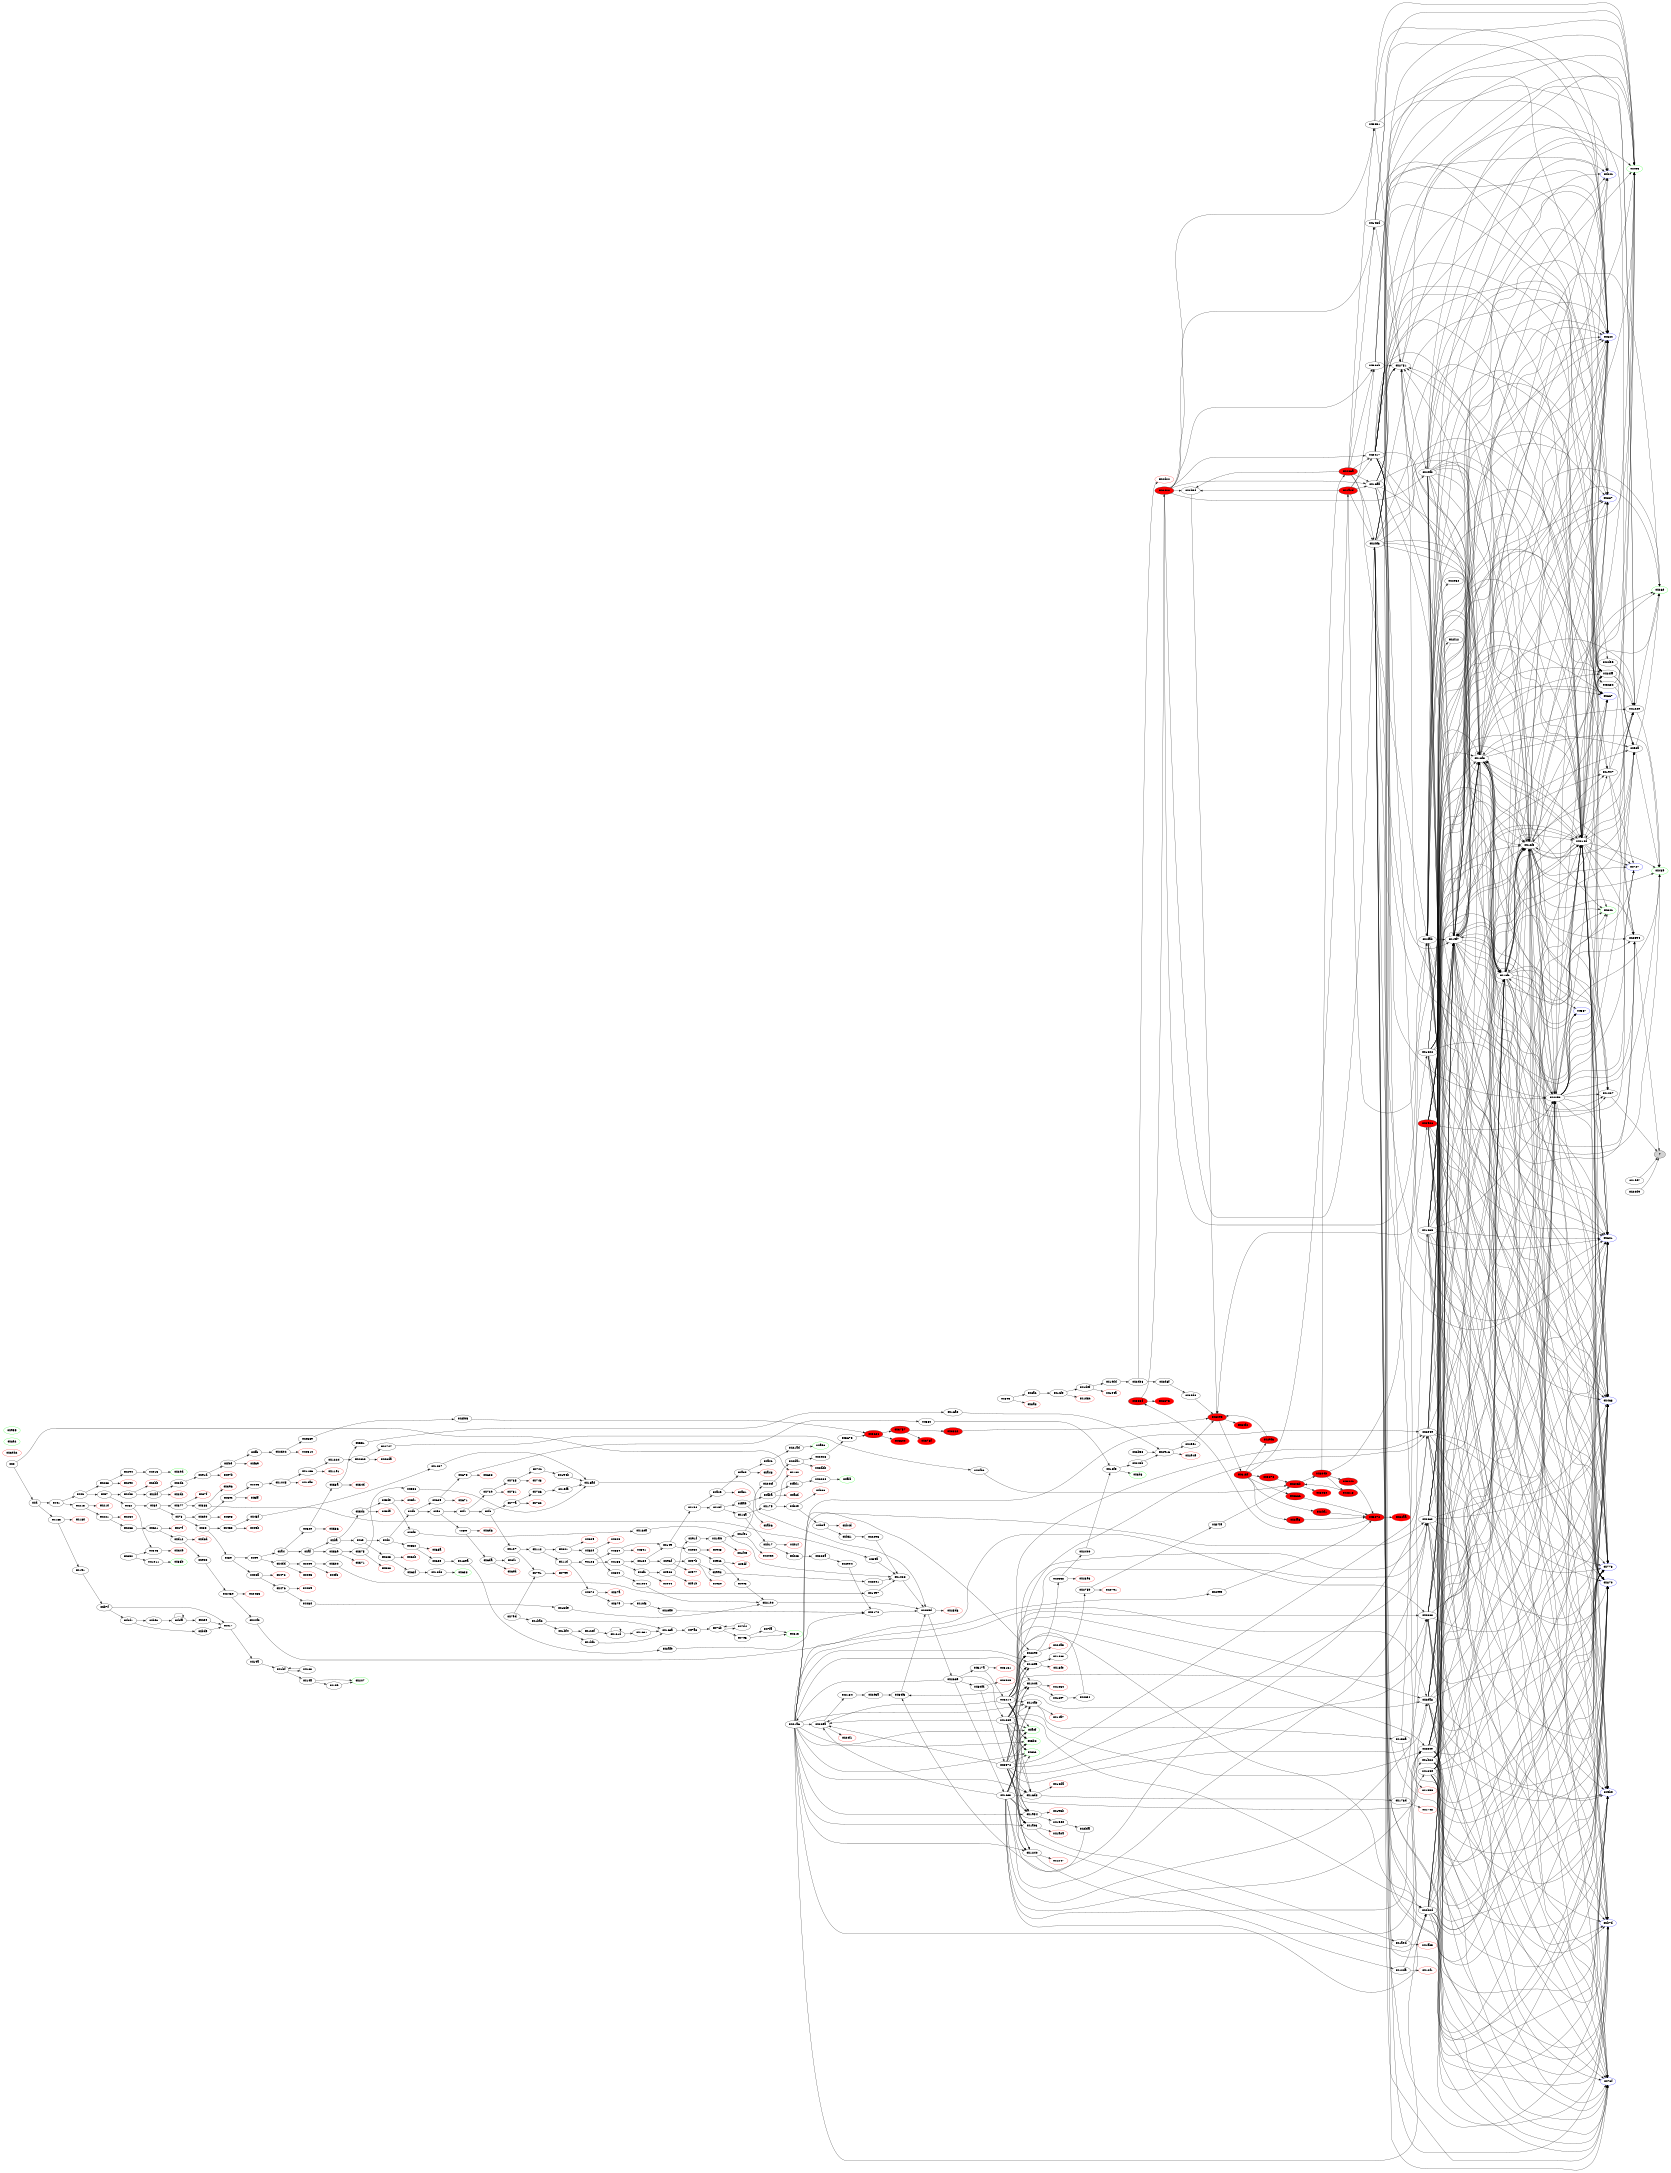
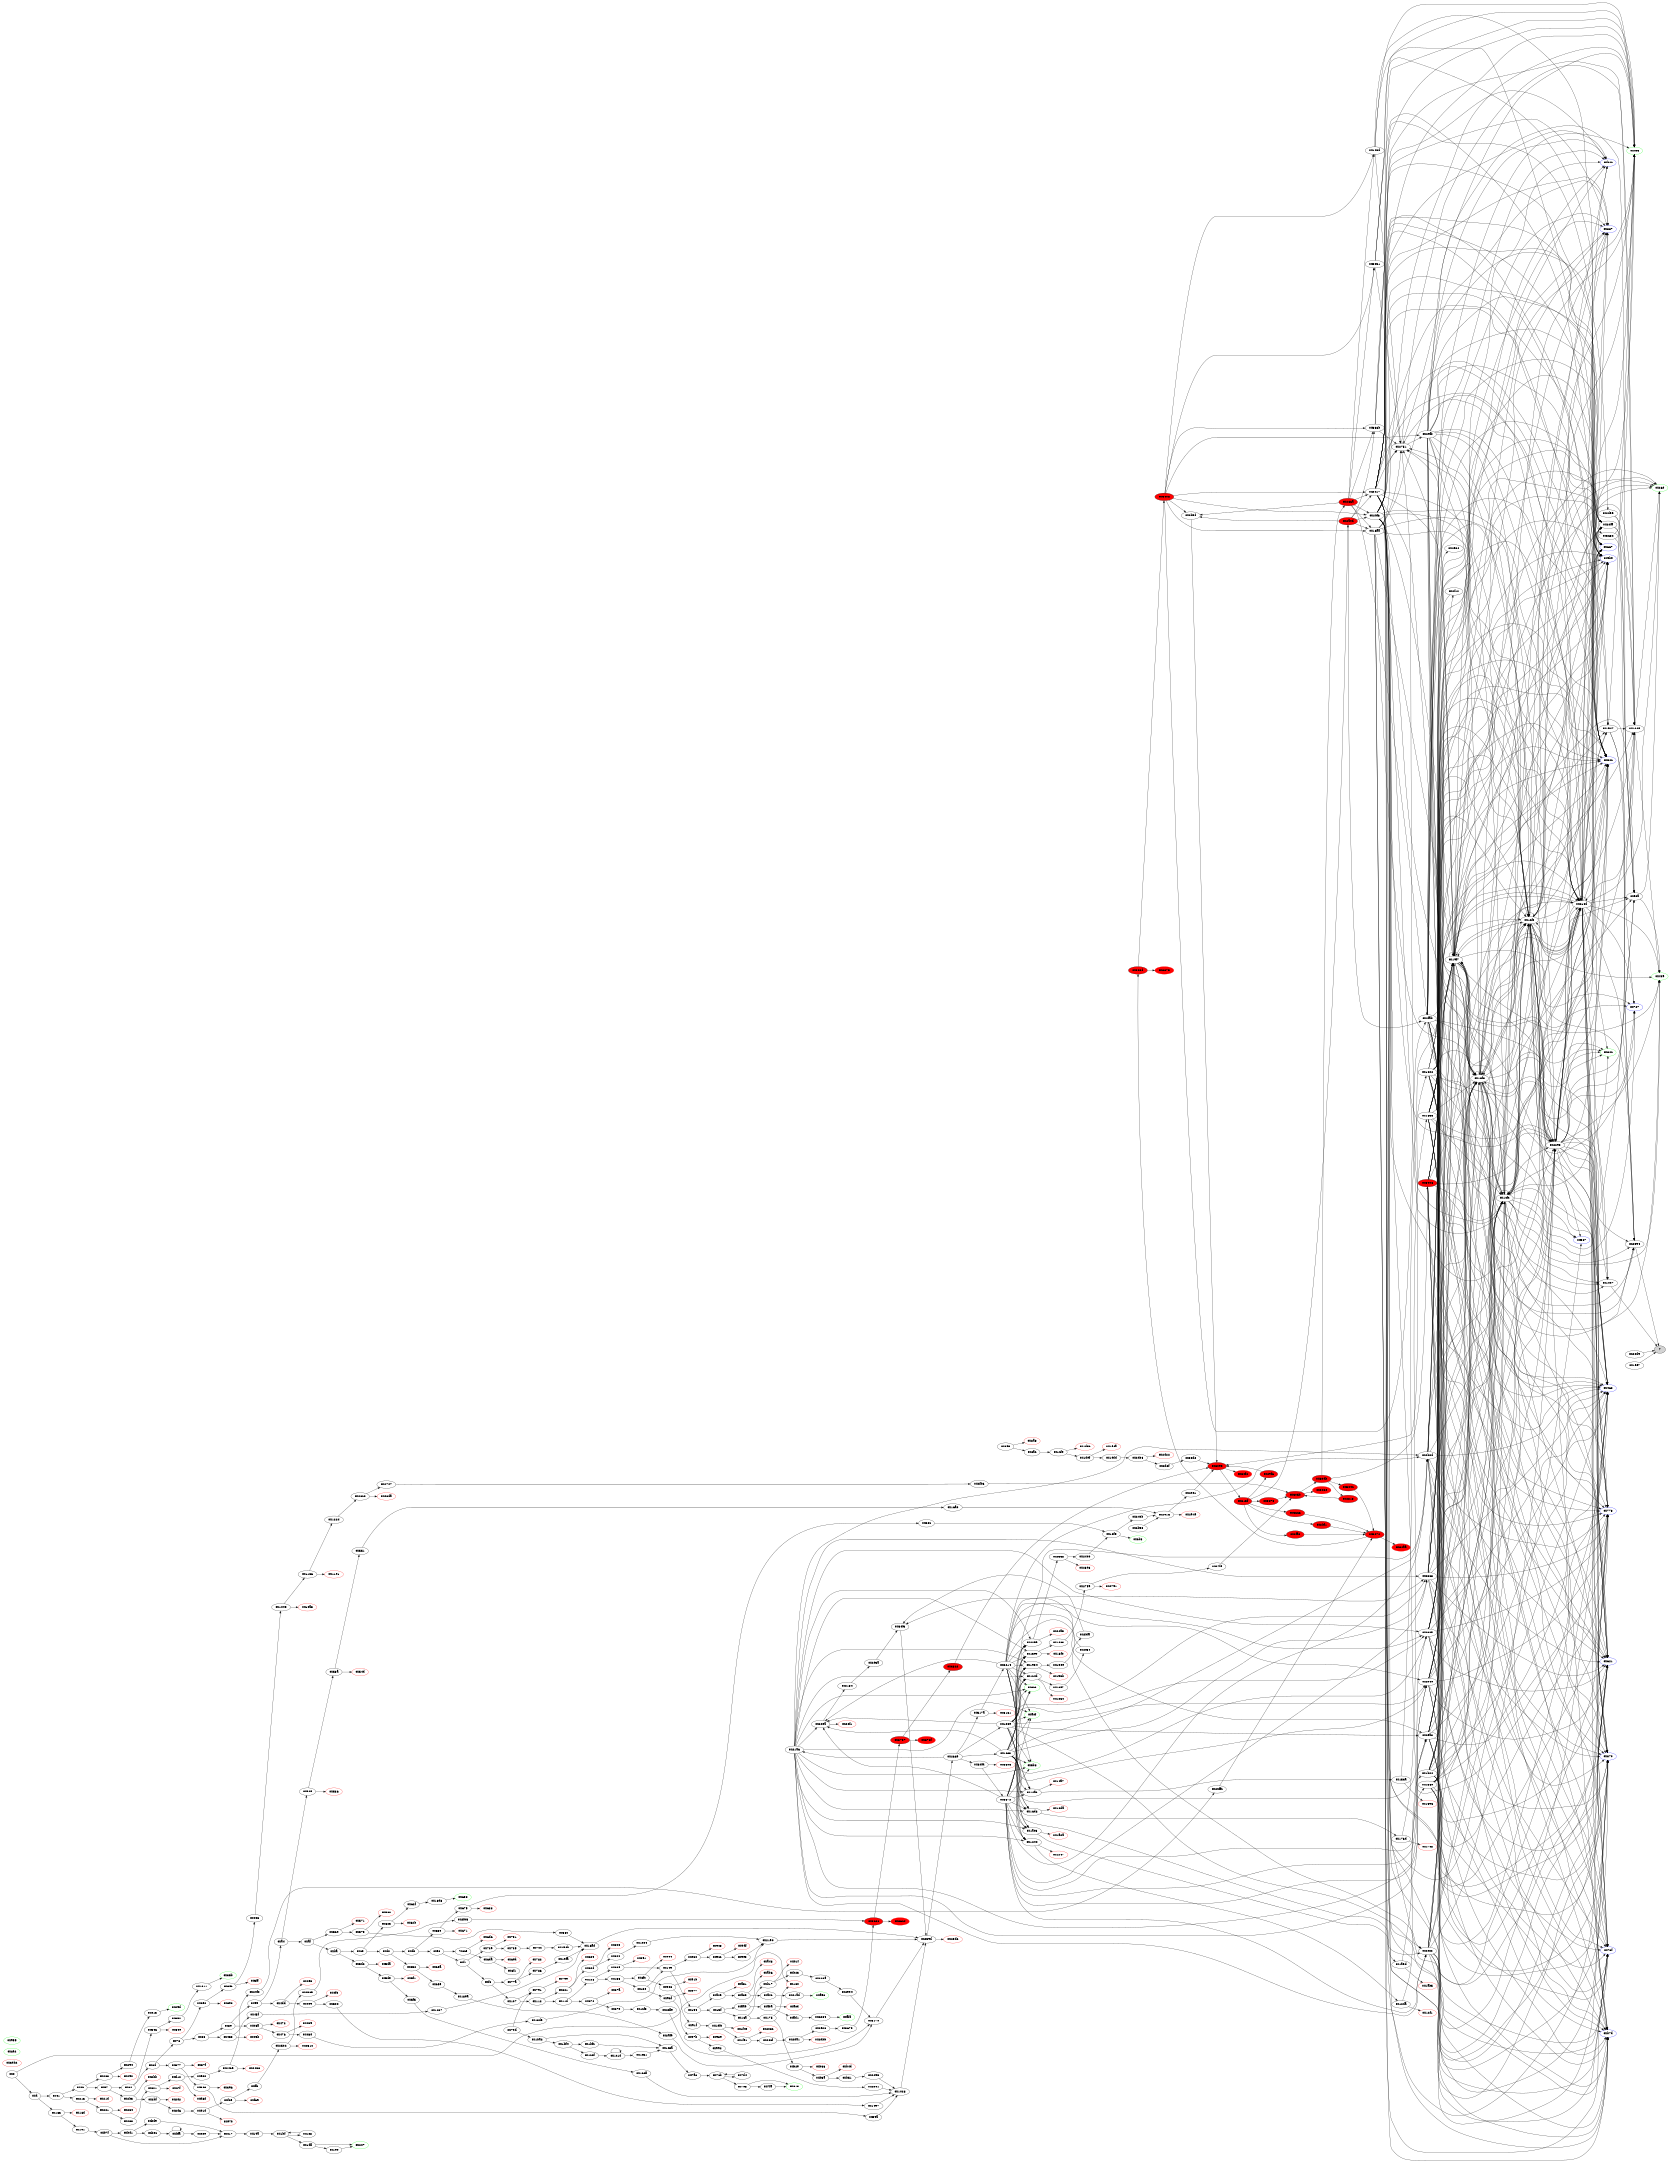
node "0x748": removed
edge "0x352" -> "0x346": reversed
node "0x2eee": label "0x2eee" -> "0x2xffc"
